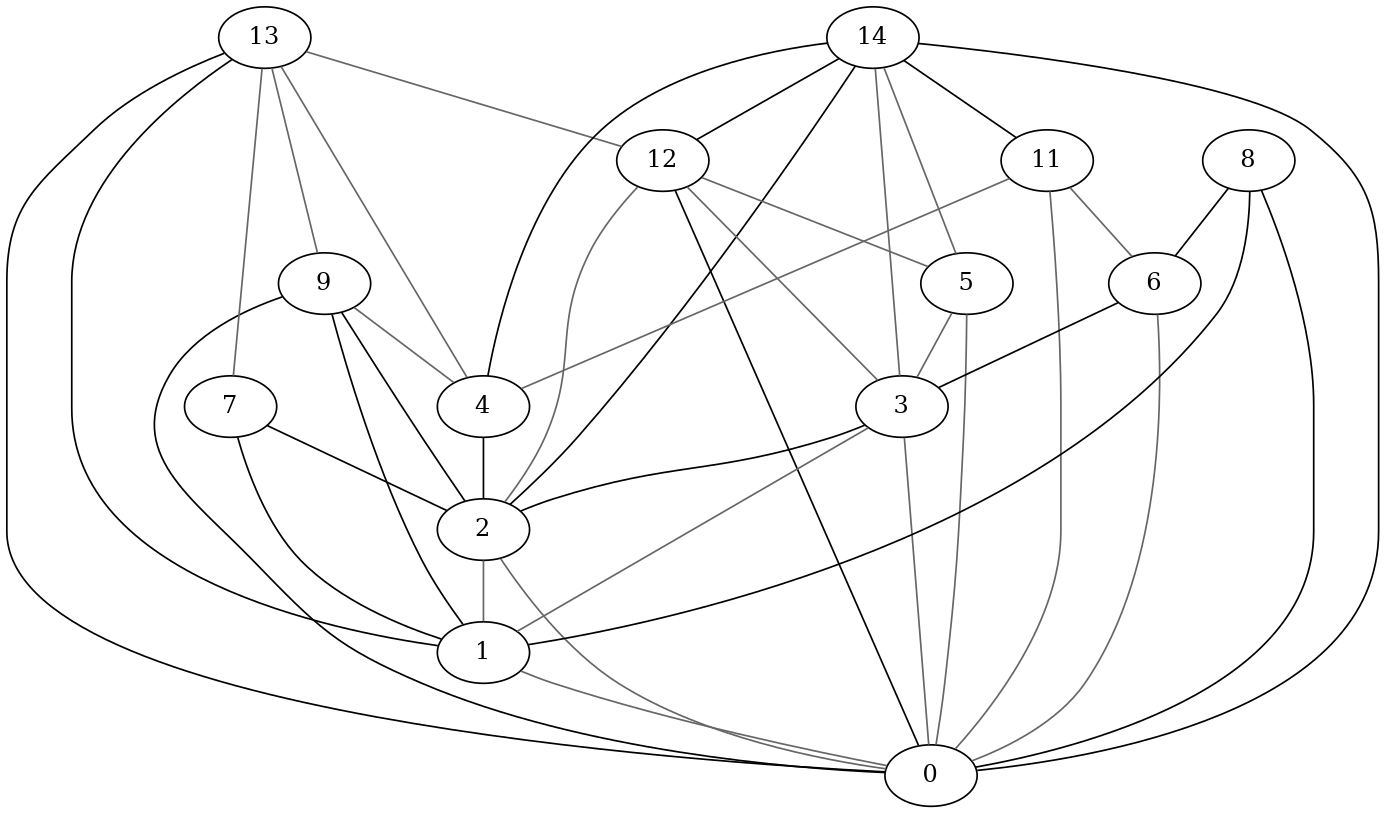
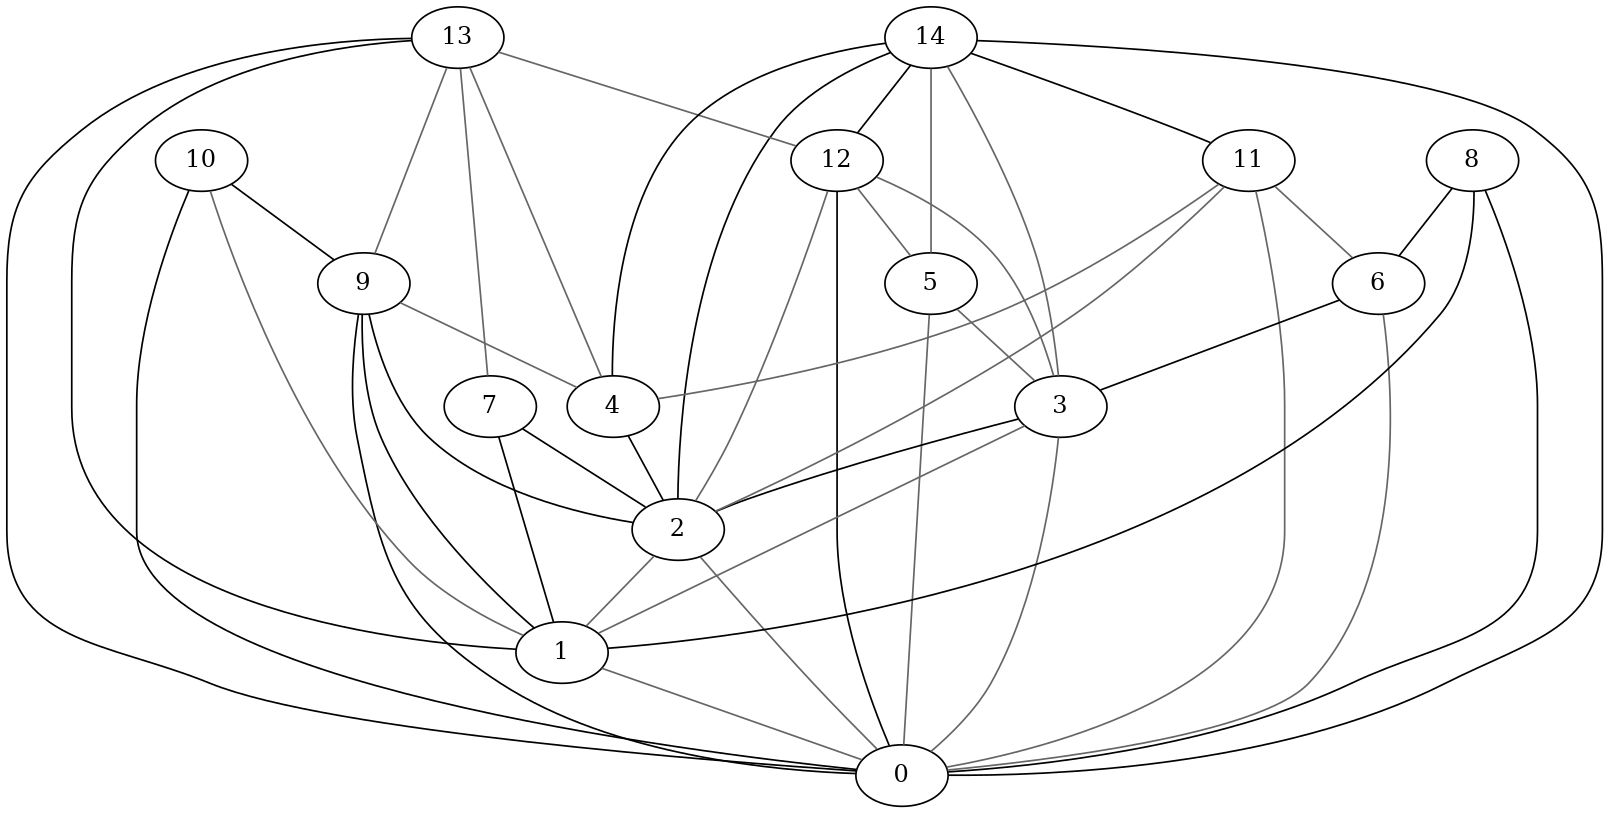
node "10": added
edge "2" -> "11": added
